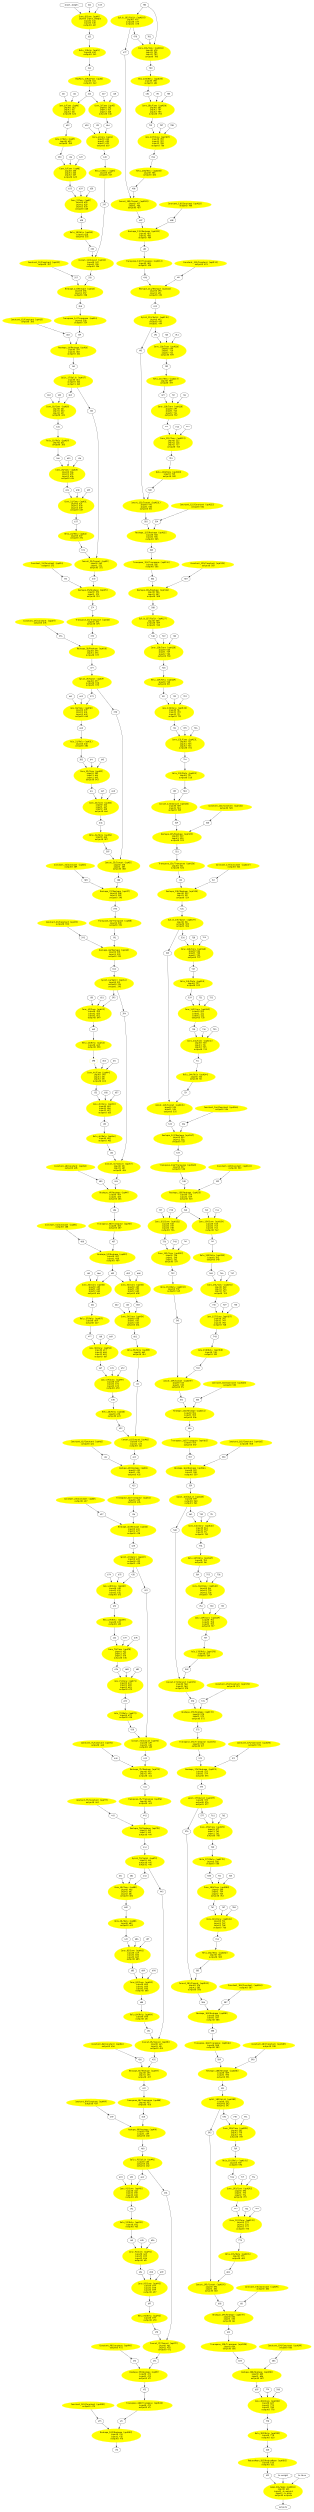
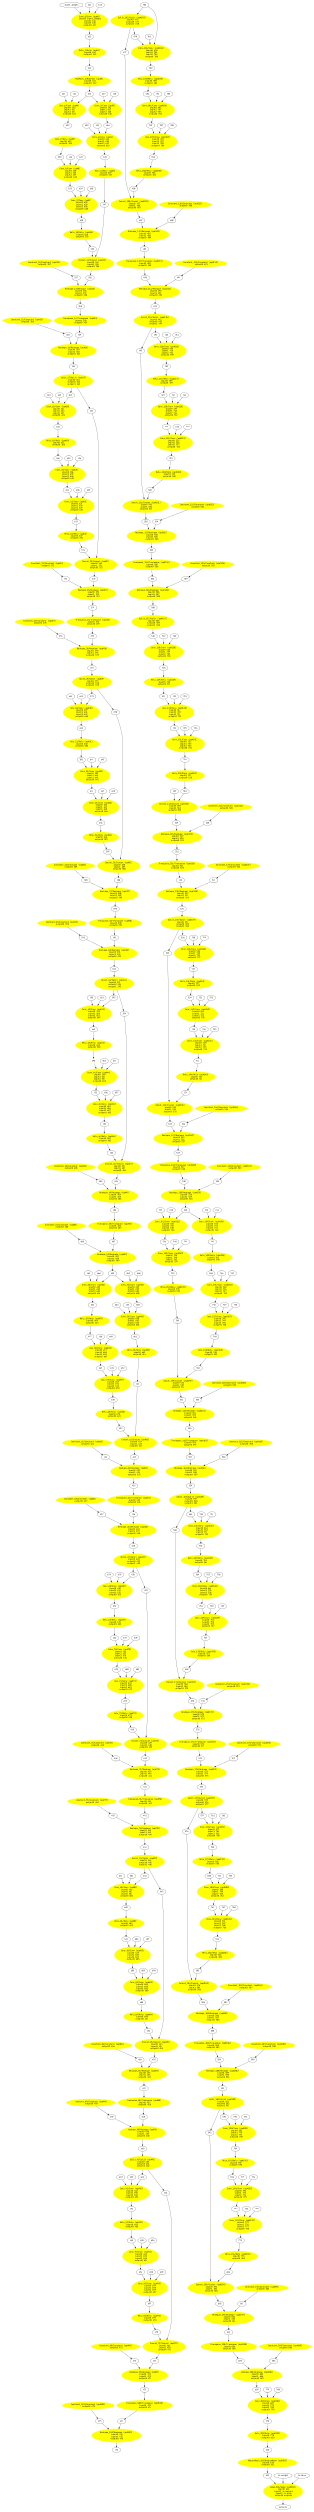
edge "622" -> "Relu_7/Relu (op#7) input0 622 output0 350": removed
